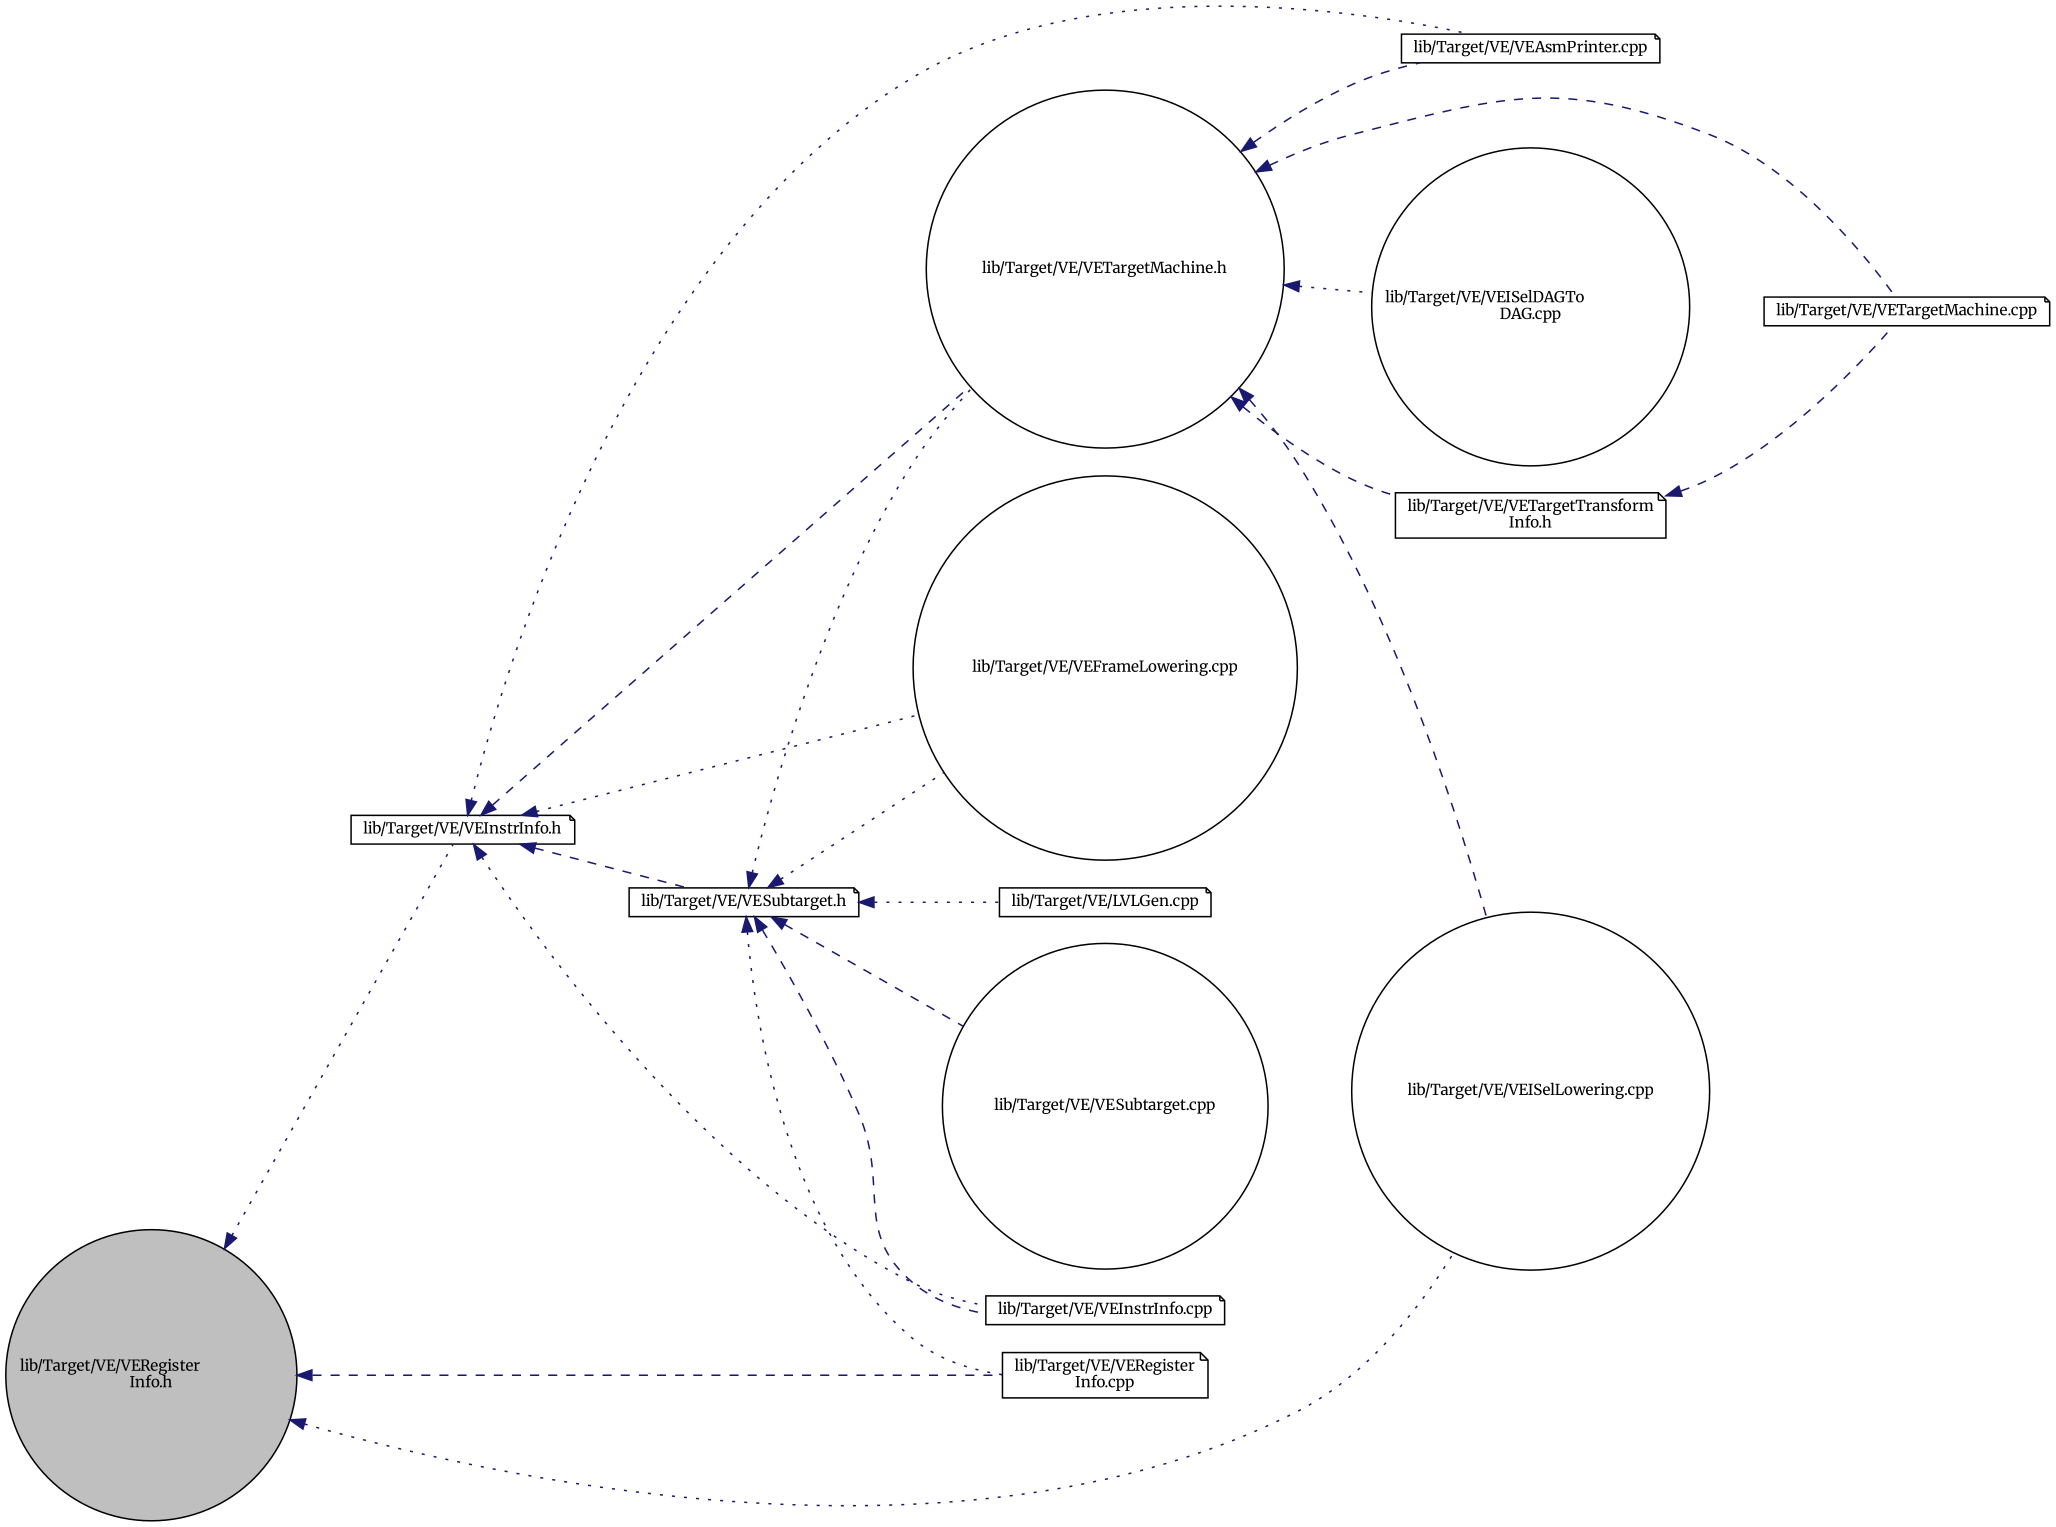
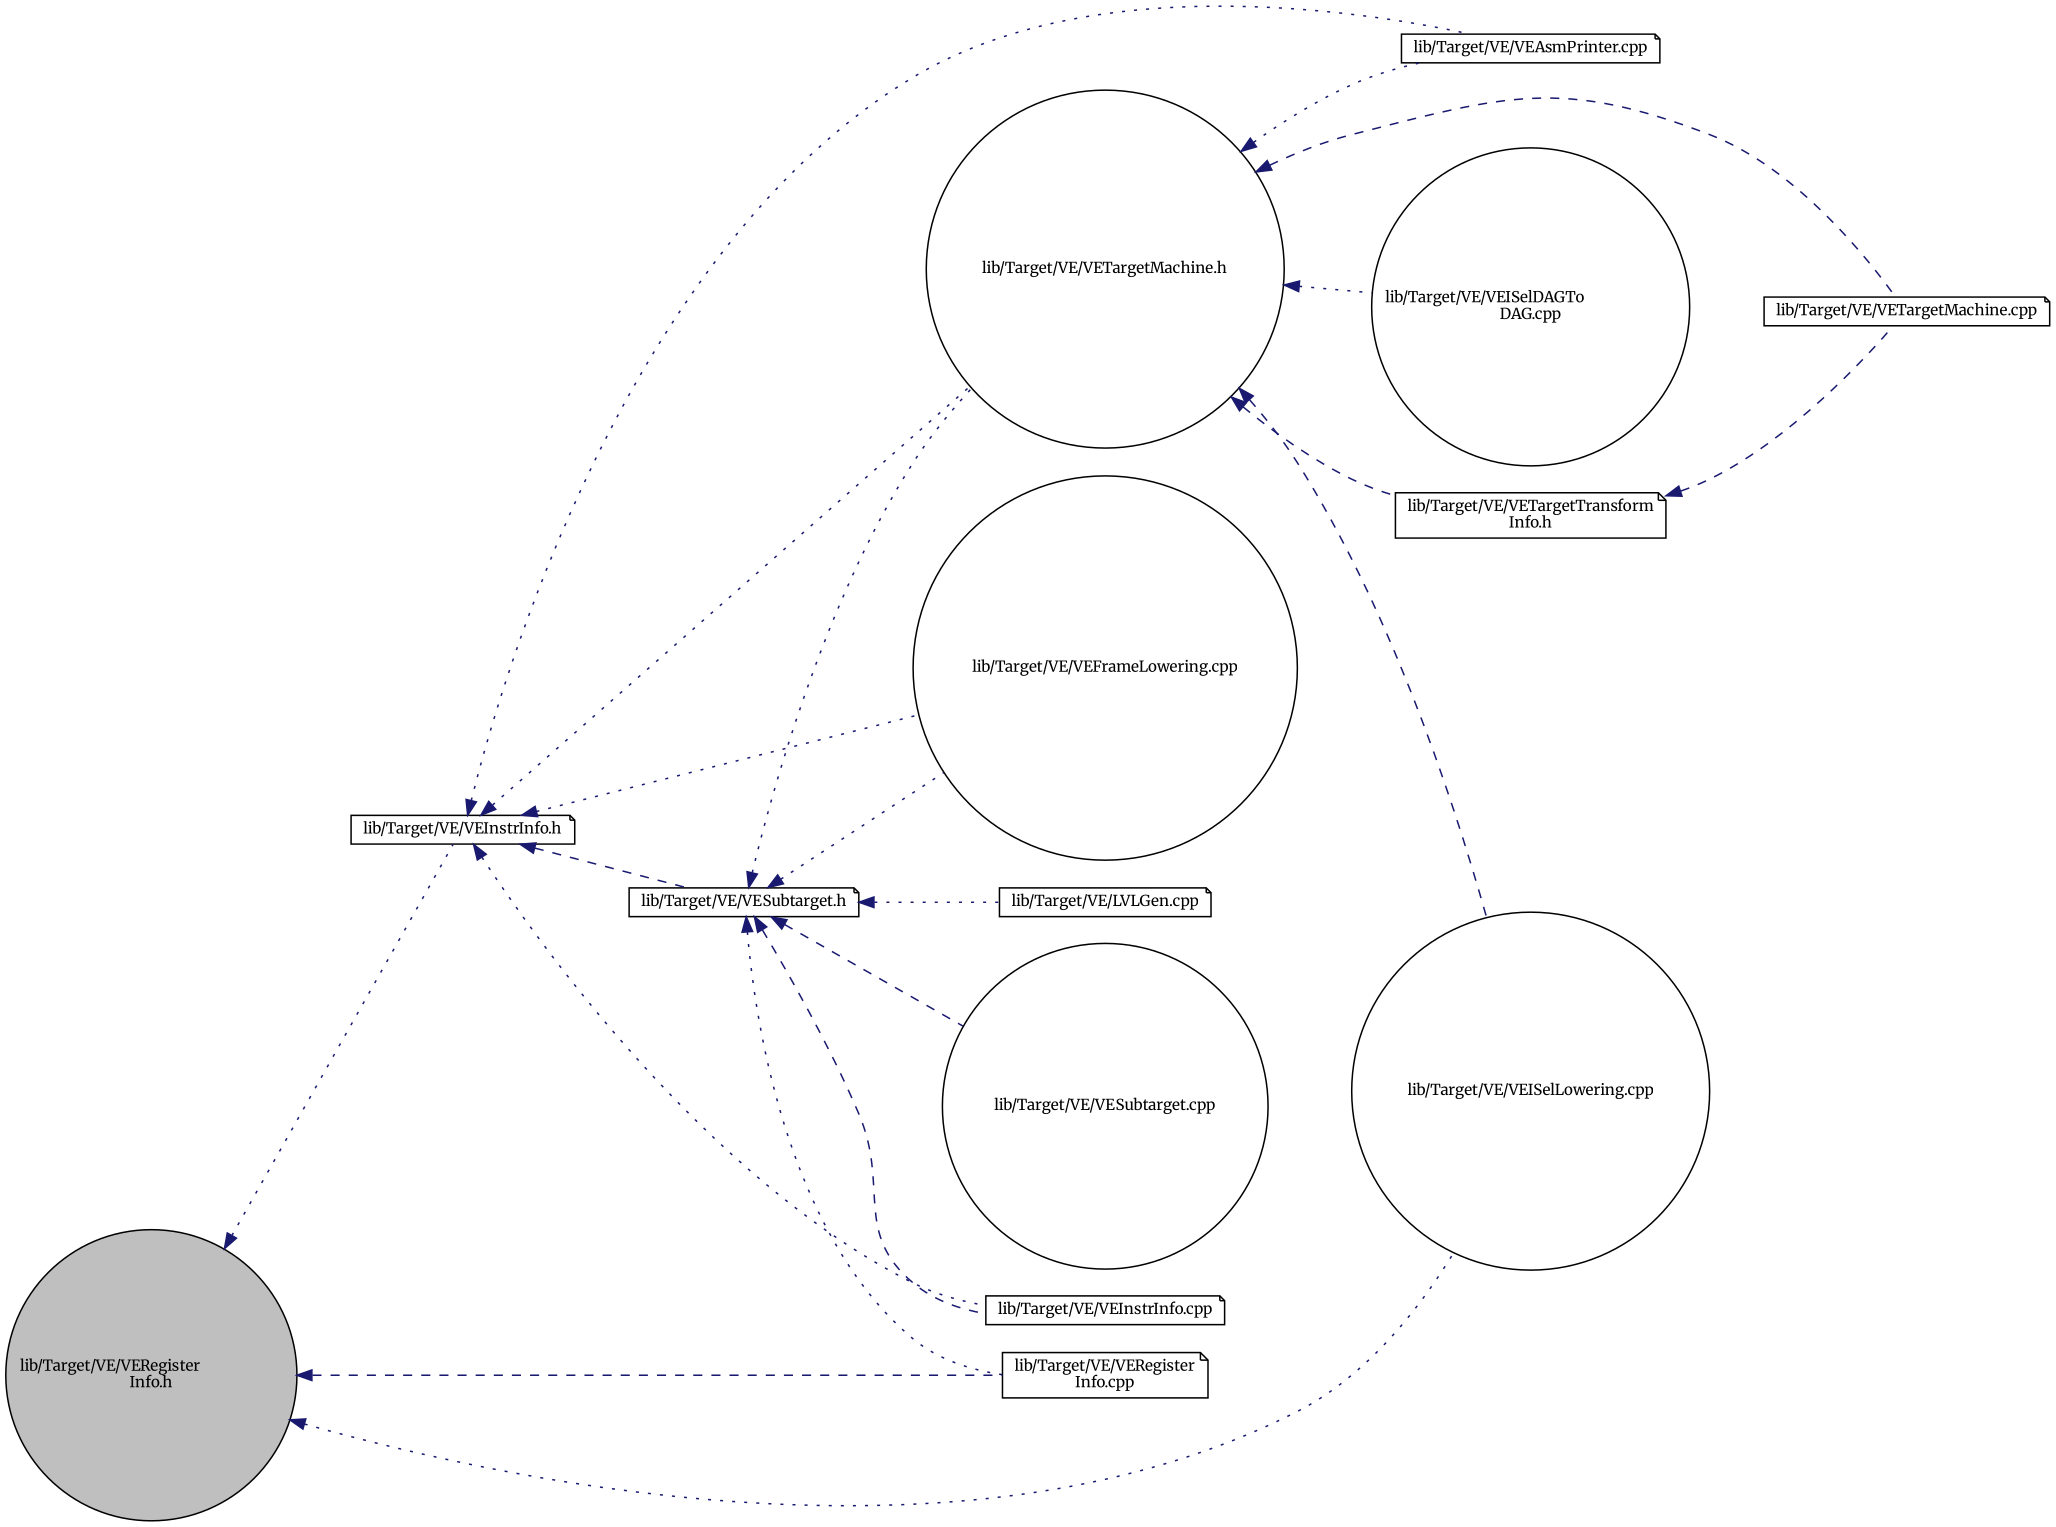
edge "lib/Target/VE/VEAsmPrinter.cpp" -> "lib/Target/VE/VETargetMachine.h": style dashed -> dotted
edge "lib/Target/VE/VETargetMachine.h" -> "lib/Target/VE/VEInstrInfo.h": style dashed -> dotted
